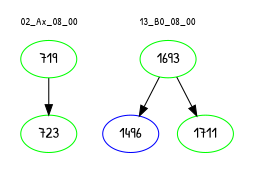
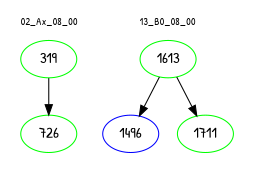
node "719": label "719" -> "319"
node "1693": label "1693" -> "1613"
node "723": label "723" -> "726"
